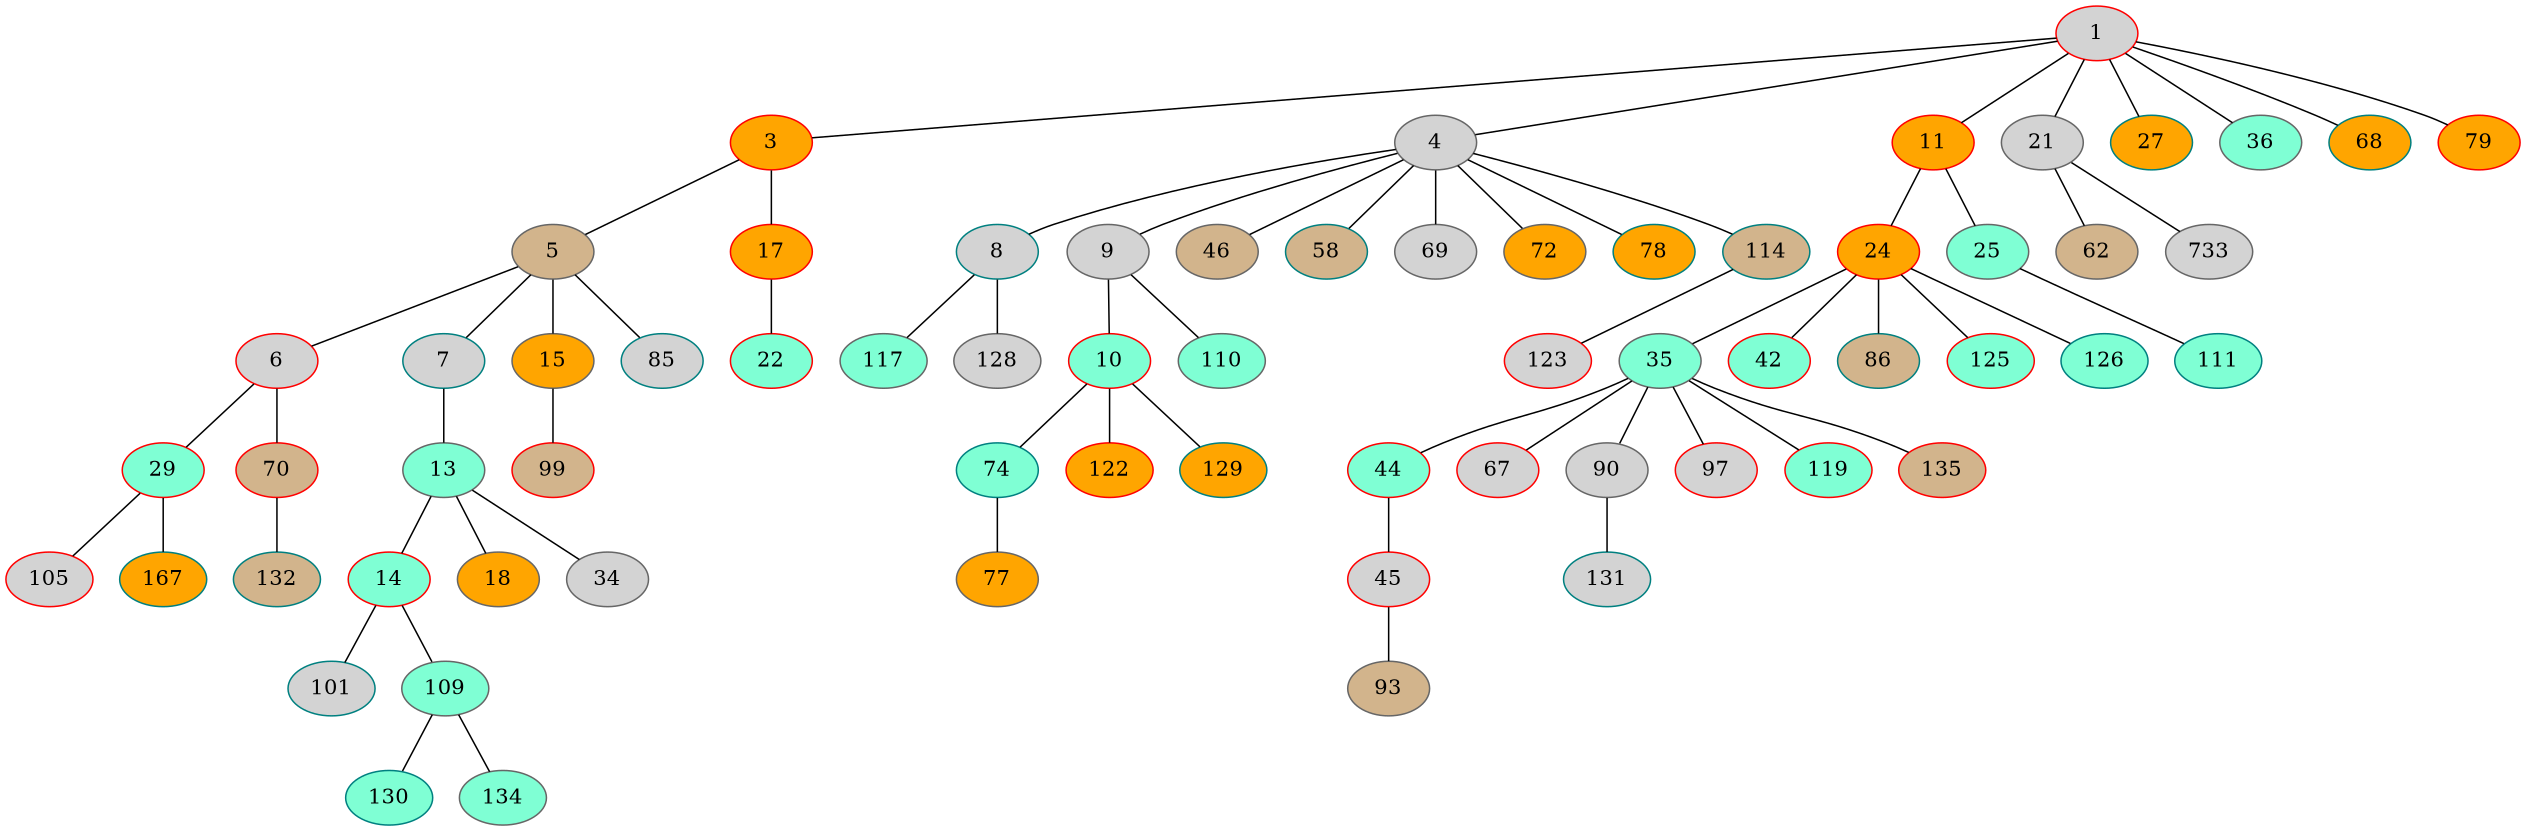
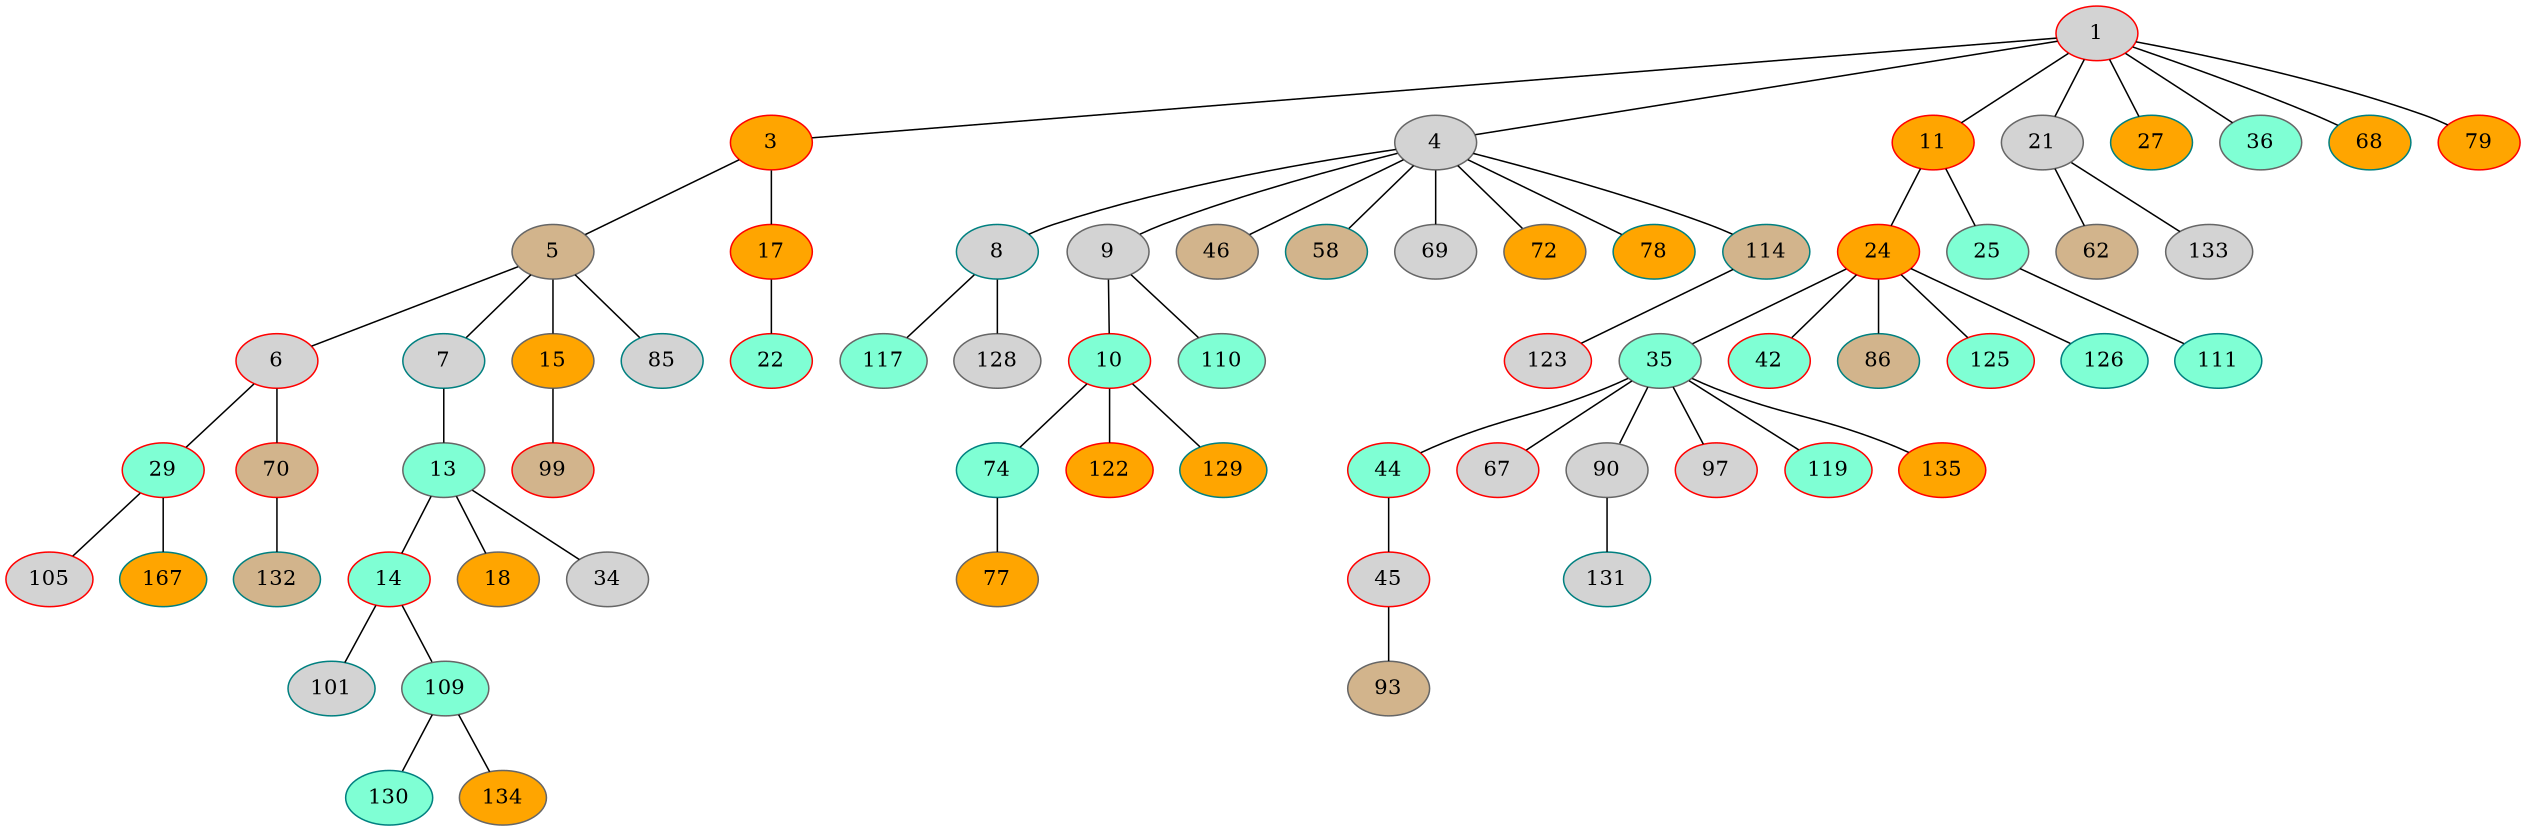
node "733": label "733" -> "133"
node "135": fillcolor tan -> orange
node "134": fillcolor aquamarine -> orange
